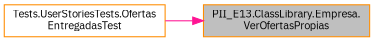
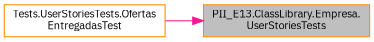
node "PII_E13.ClassLibrary.Empresa. VerOfertasPropias": label "PII_E13.ClassLibrary.Empresa. VerOfertasPropias" -> "PII_E13.ClassLibrary.Empresa. UserStoriesTests"
